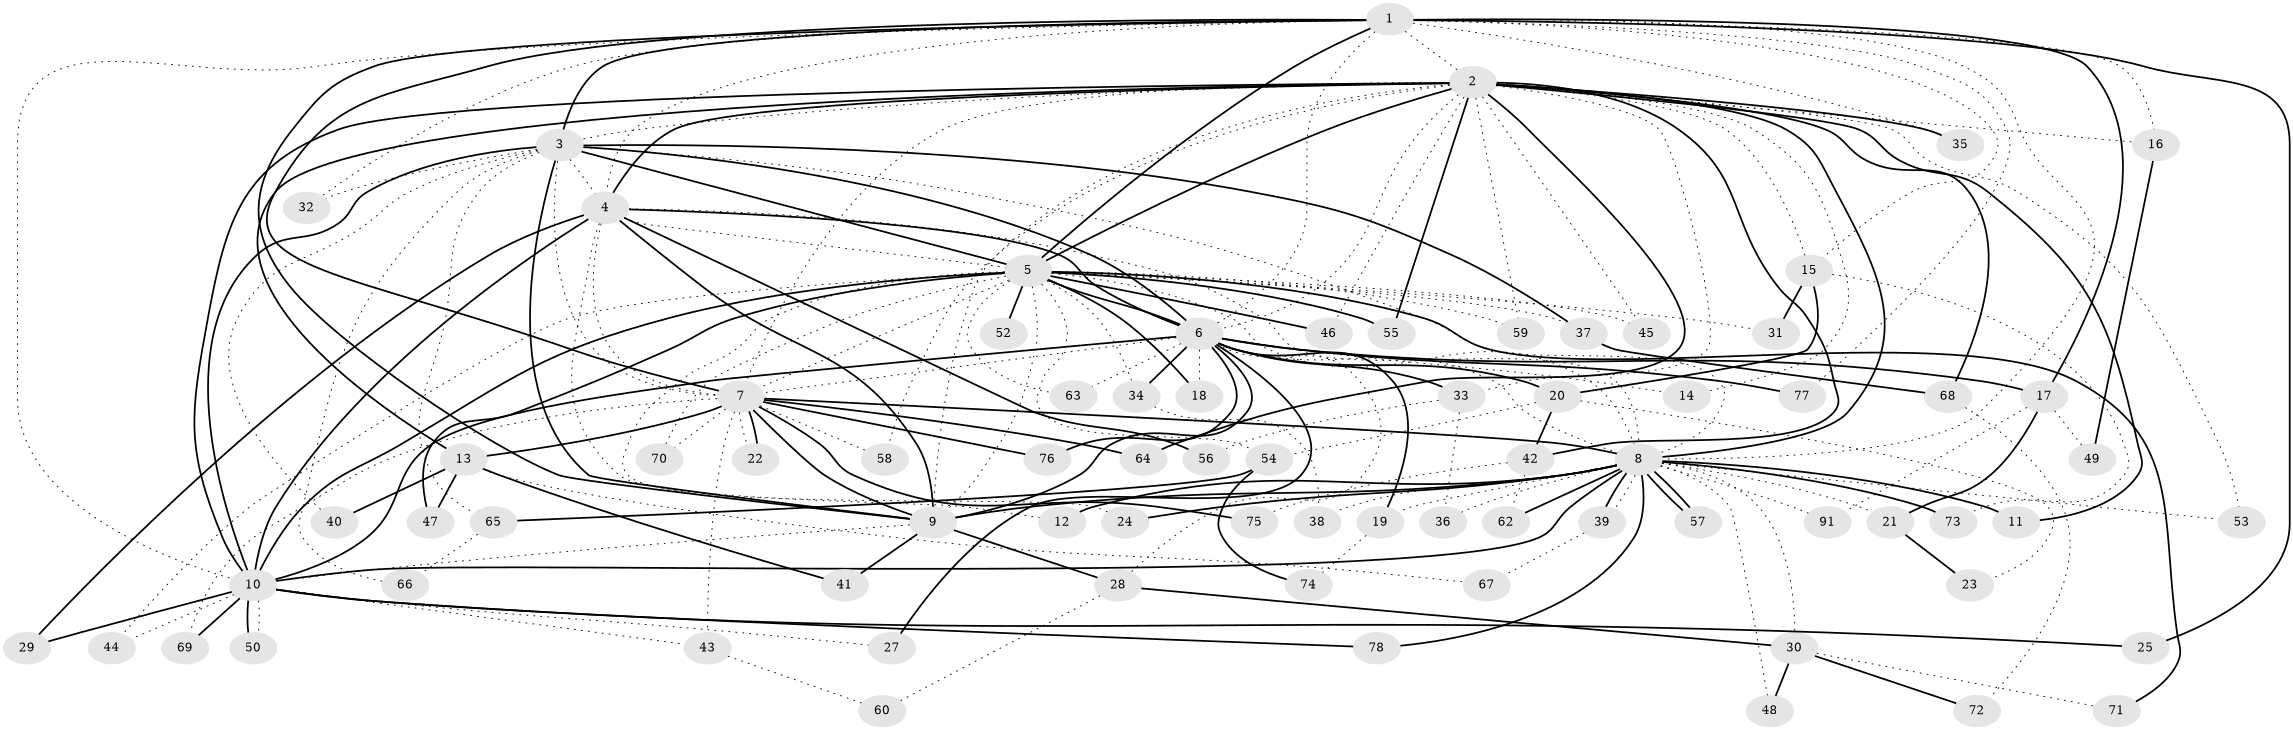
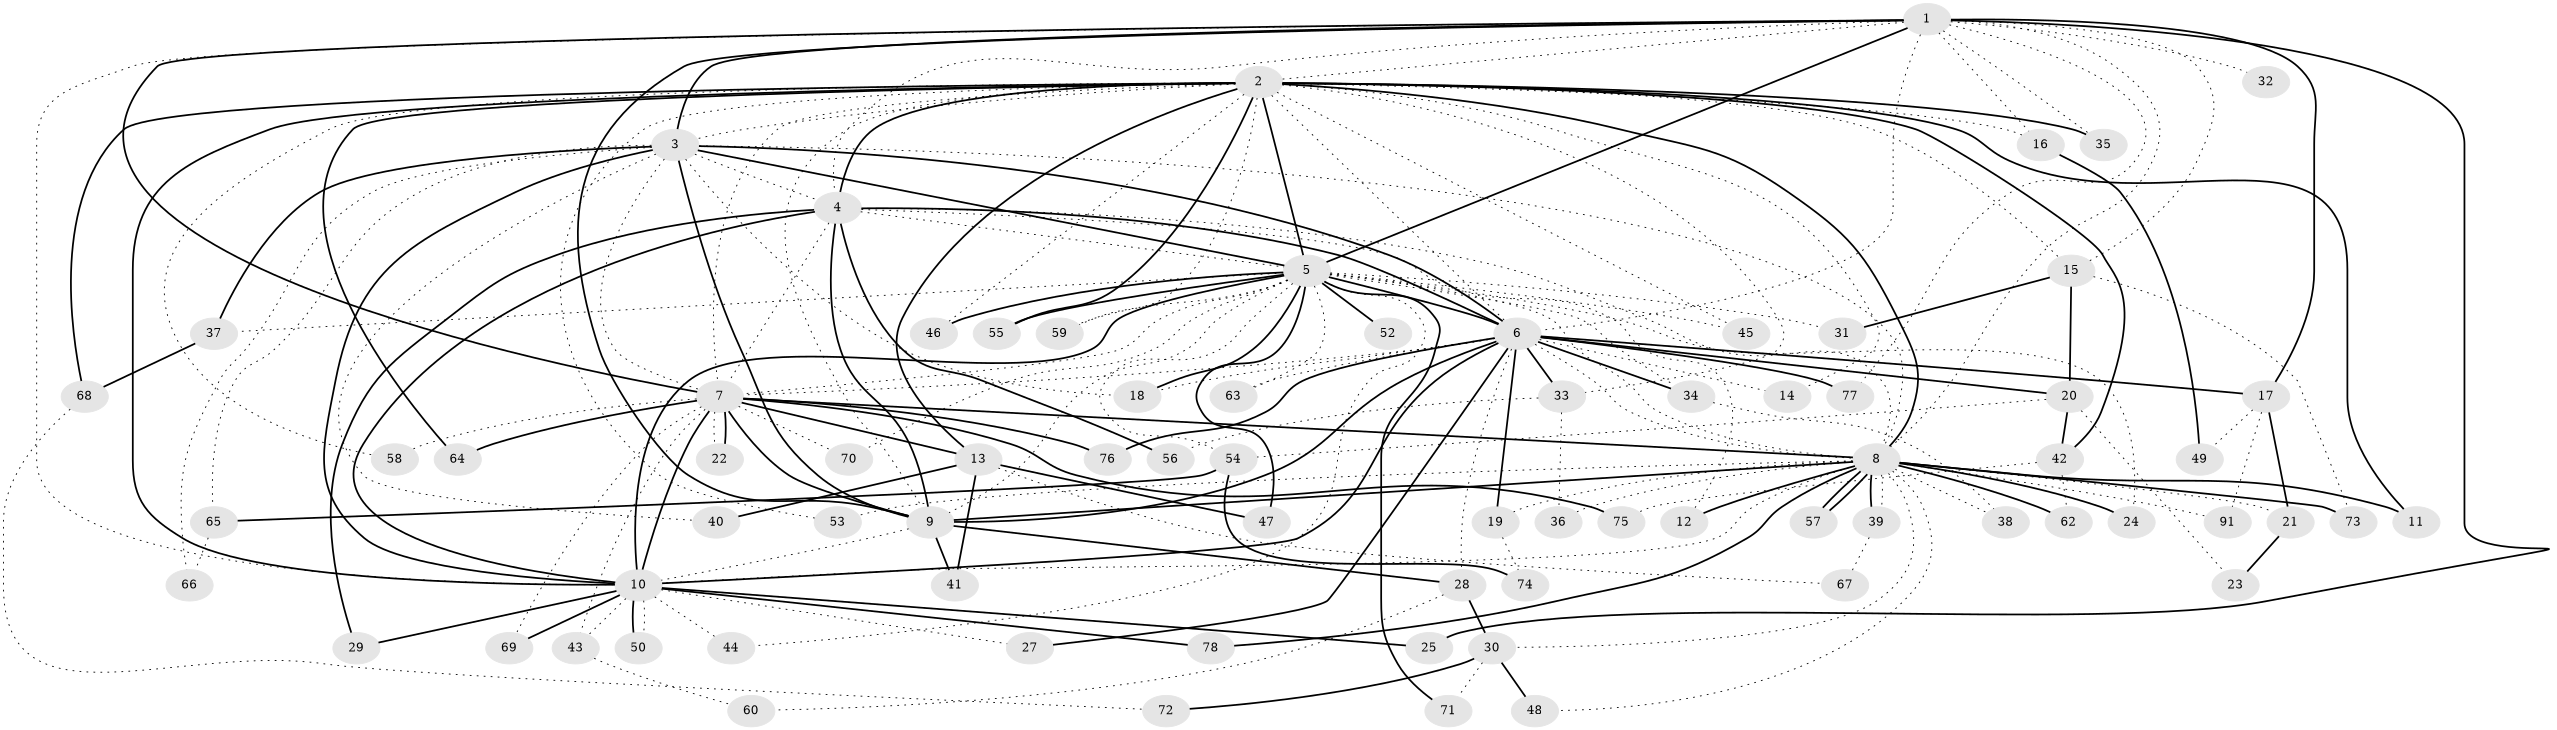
edge "3" -- "32": now "3" -- "18"
edge "7" -- "10": added
edge "8" -- "10": style bold -> dotted
